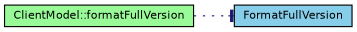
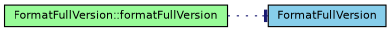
node "ClientModel::formatFullVersion": label "ClientModel::formatFullVersion" -> "FormatFullVersion::formatFullVersion"
